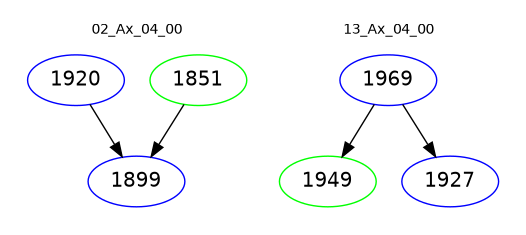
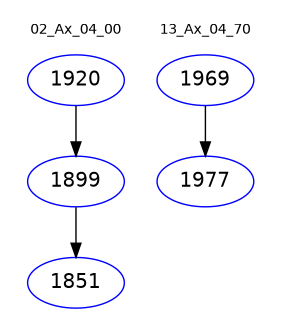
cluster "13_Ax_04_00": label "13_Ax_04_00" -> "13_Ax_04_70"
node "1851": color green -> blue
edge "1851" -> "1899": reversed
node "1949": removed
node "1927": label "1927" -> "1977"
